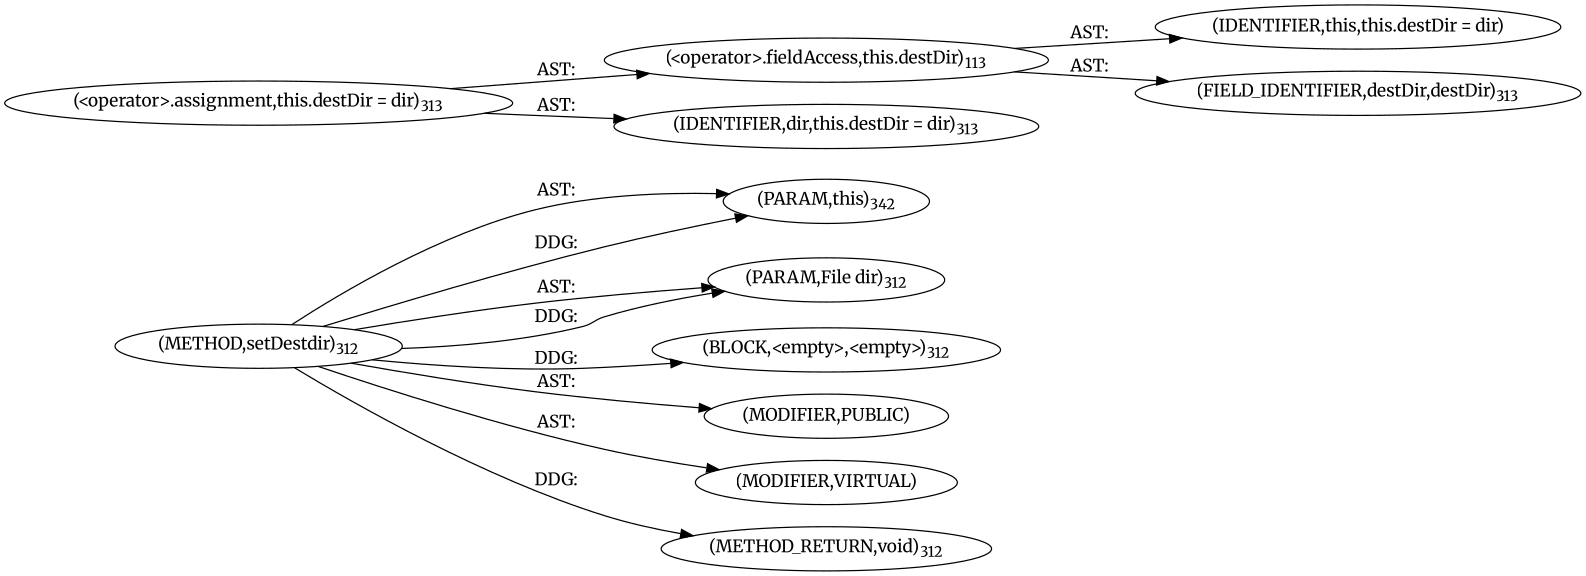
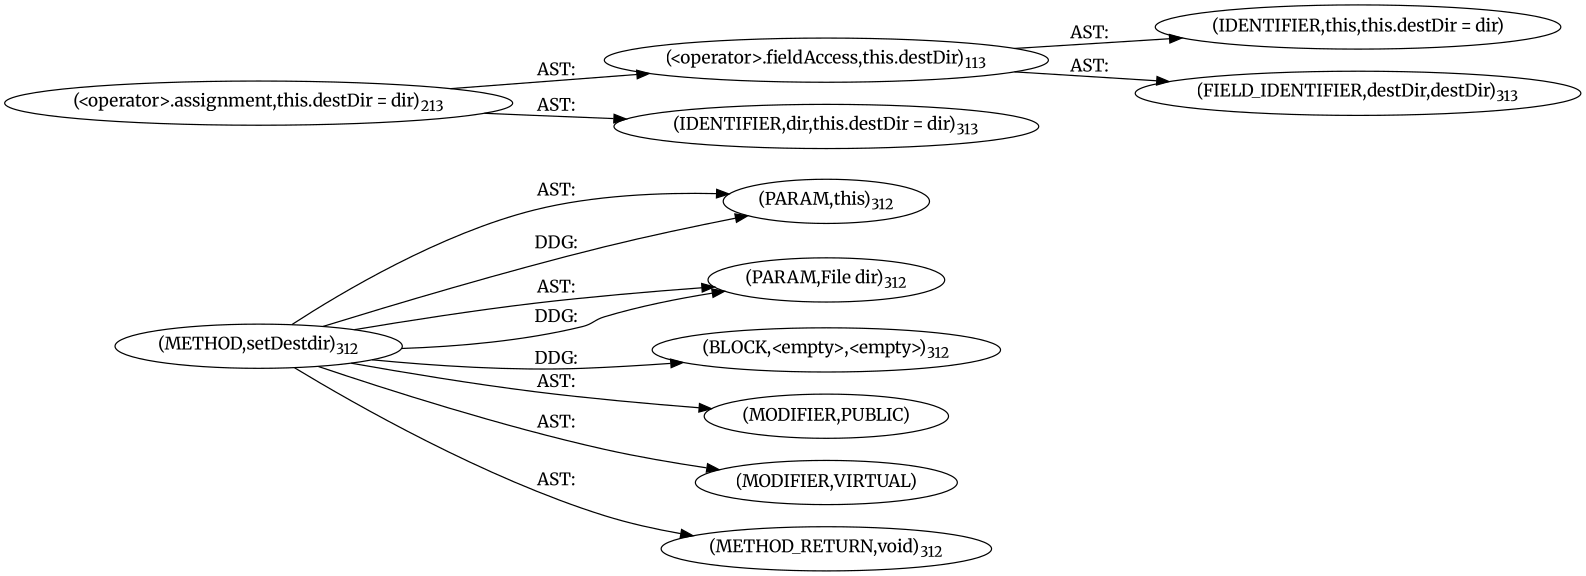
node "(<operator>.assignment,this.destDir = dir)": text "313" -> "213"
node "(PARAM,this)": text "342" -> "312"
edge "(METHOD,setDestdir)" -> "(METHOD_RETURN,void)": label "DDG: " -> "AST: "
